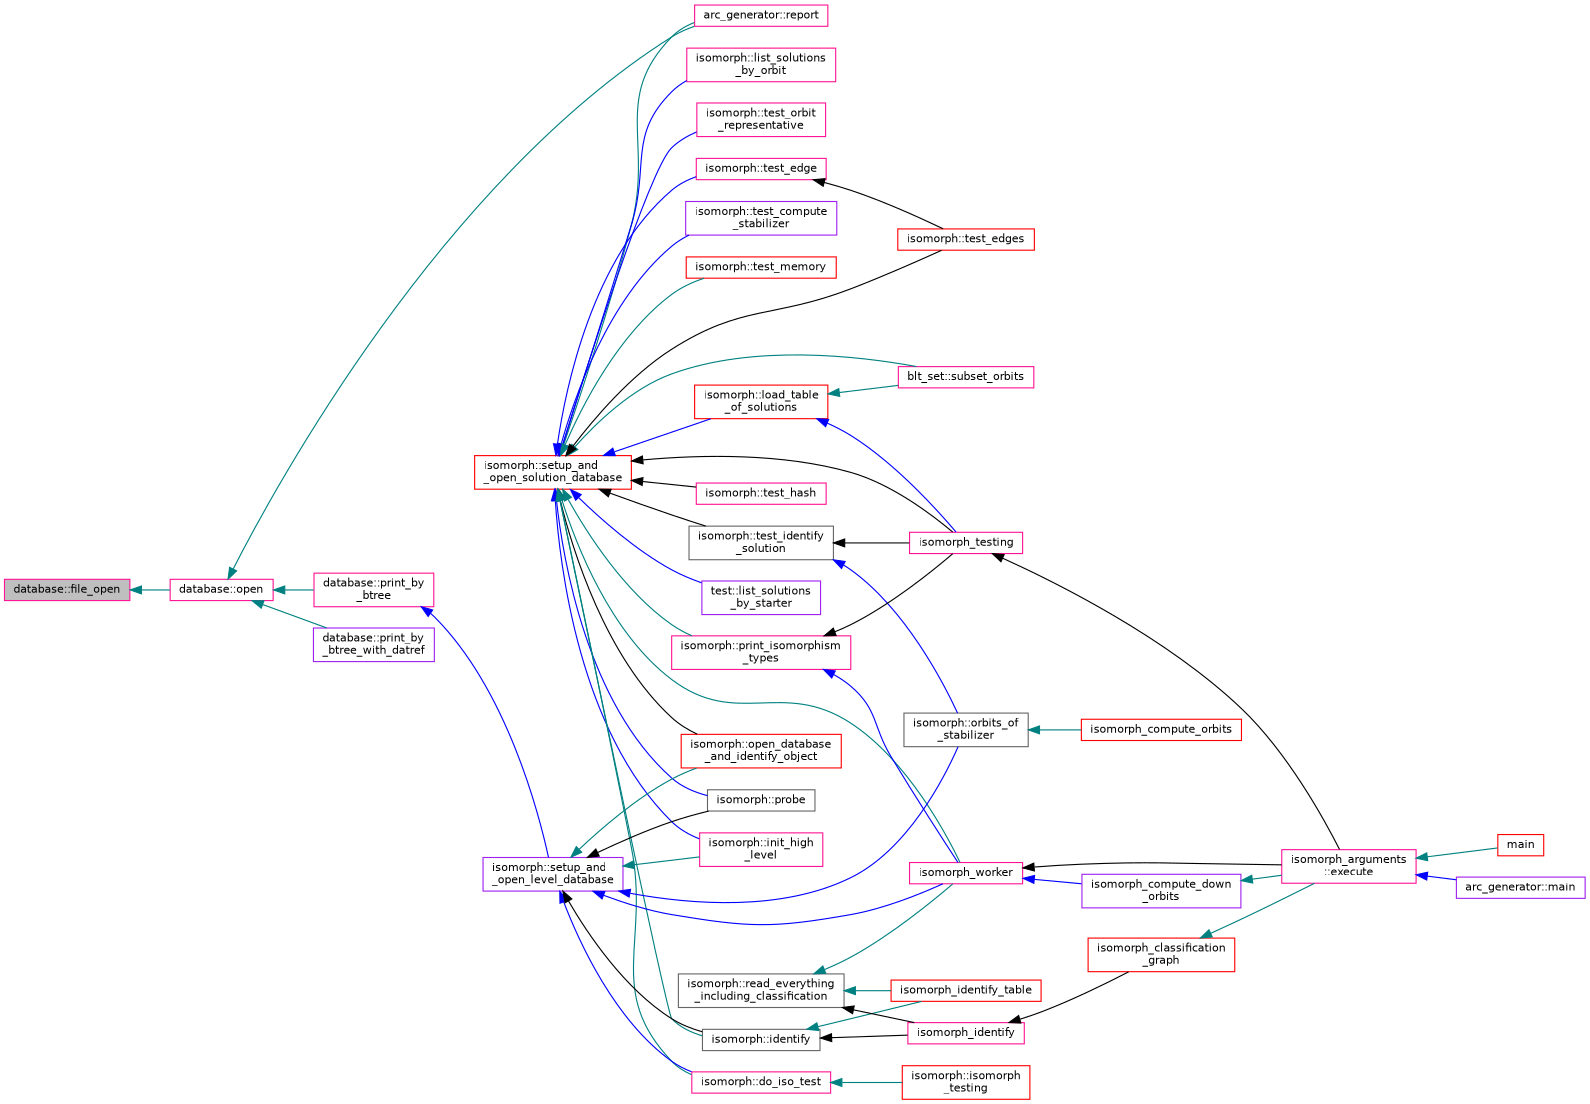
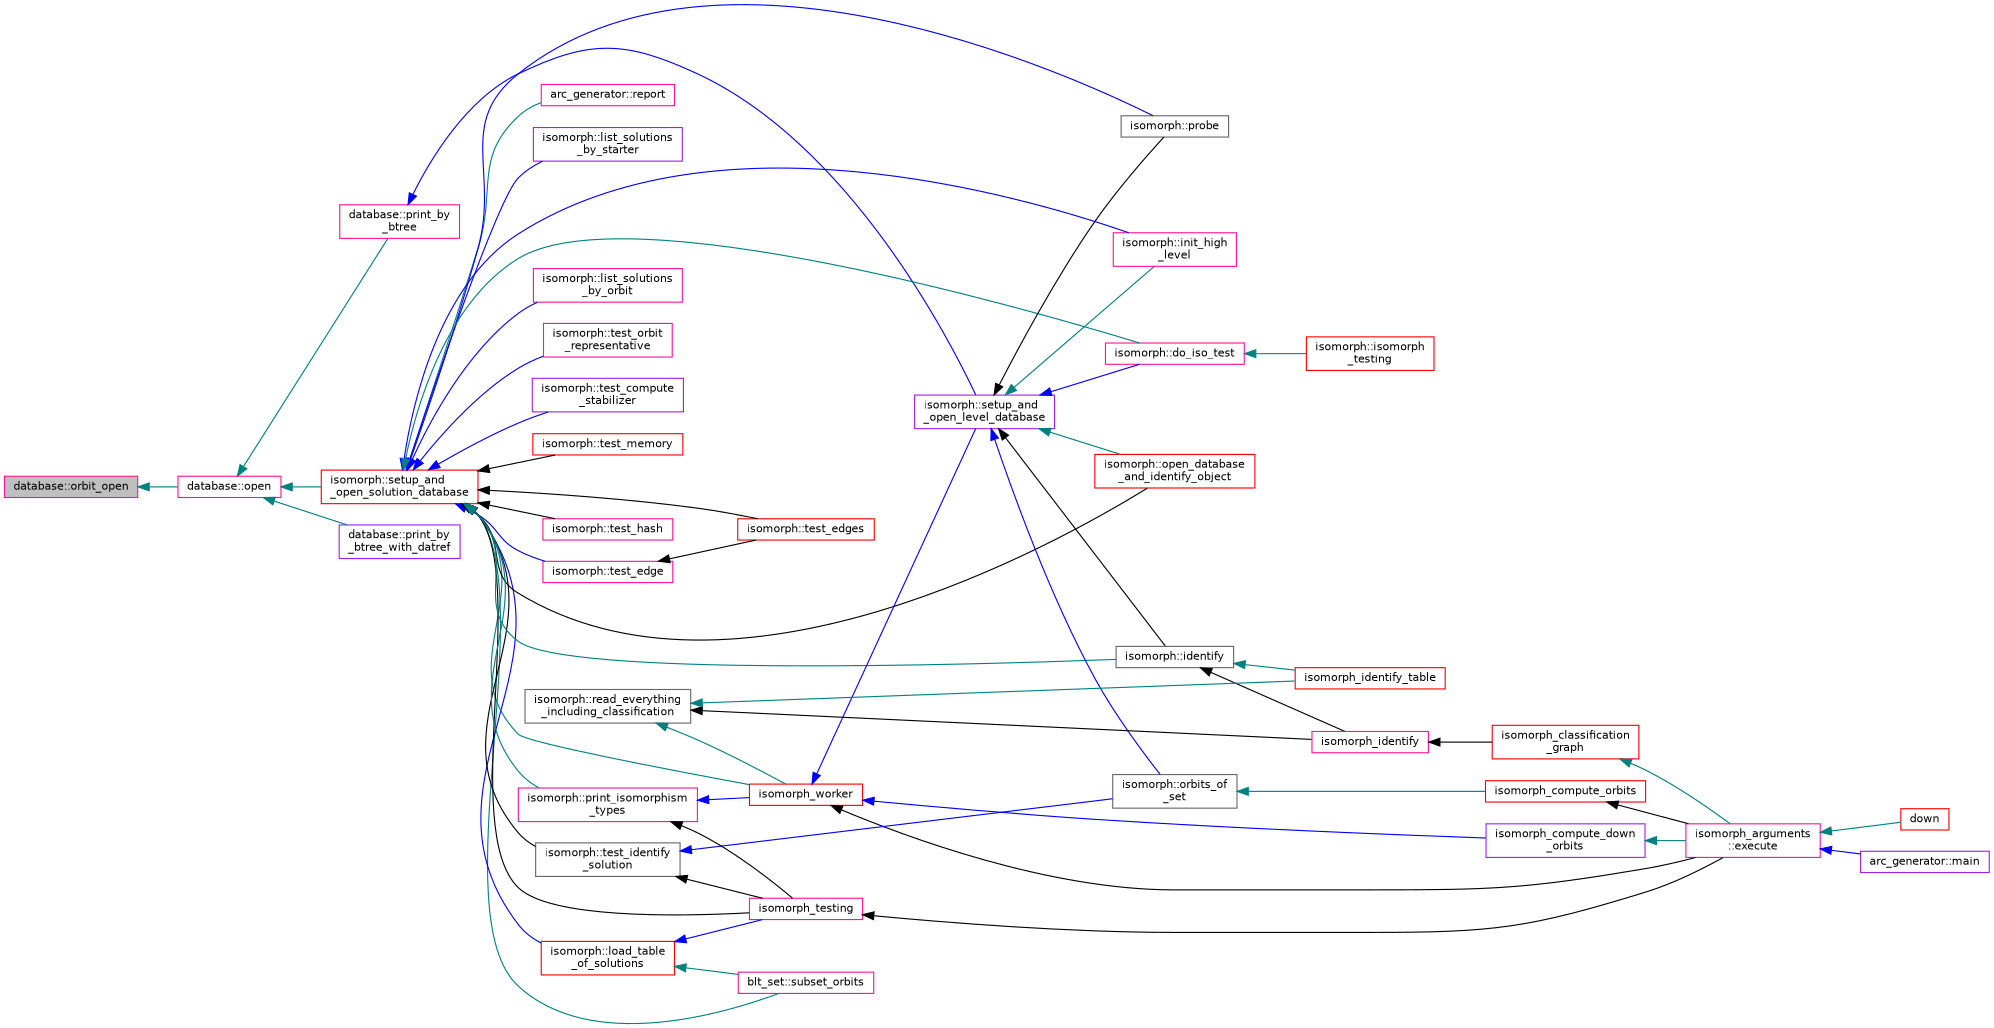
edge "arc_generator::report" -> "database::open": now "isomorph::setup_and _open_solution_database" -> "database::open"
edge "isomorph::test_memory" -> "isomorph::setup_and _open_solution_database": color teal -> black
node "database::file_open": label "database::file_open" -> "database::orbit_open"
node "test::list_solutions _by_starter": label "test::list_solutions _by_starter" -> "isomorph::list_solutions _by_starter"
node "isomorph::orbits_of _stabilizer": label "isomorph::orbits_of _stabilizer" -> "isomorph::orbits_of _set"
edge "isomorph_arguments ::execute" -> "isomorph_compute_orbits": added
node "main": label "main" -> "down"
node "isomorph_worker": color deeppink -> red
edge "isomorph_worker" -> "isomorph::setup_and _open_level_database": reversed
